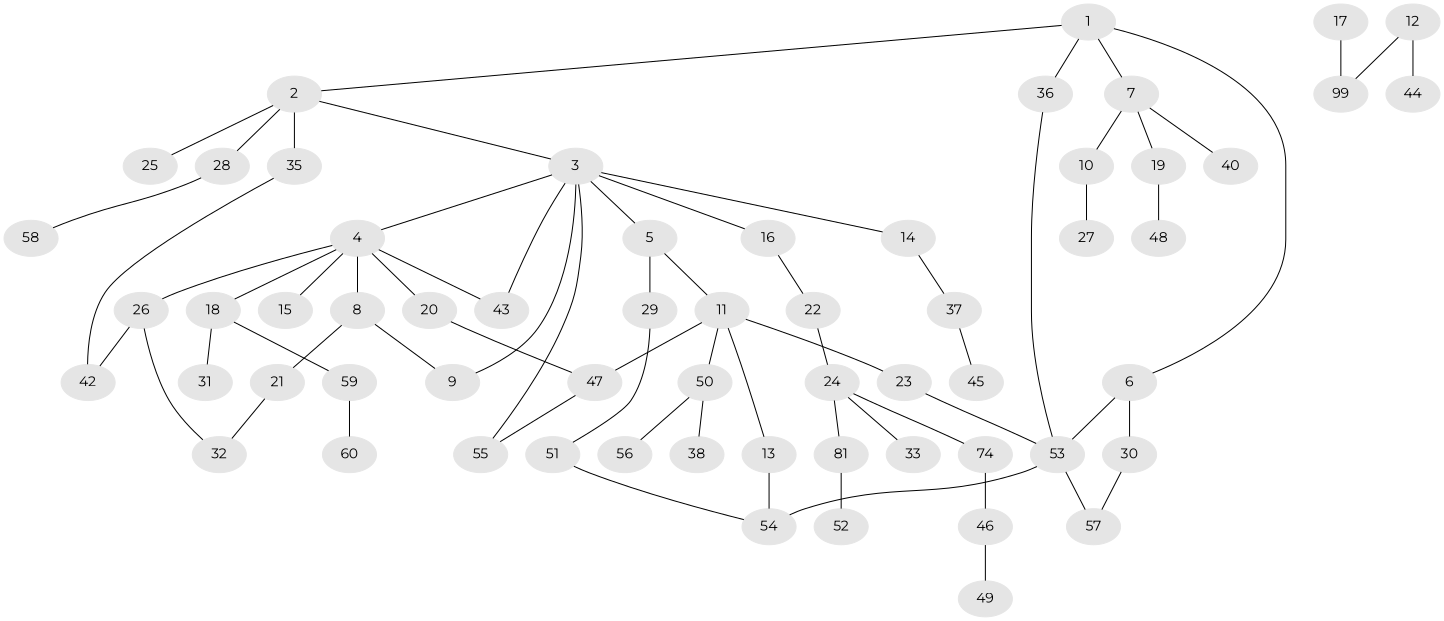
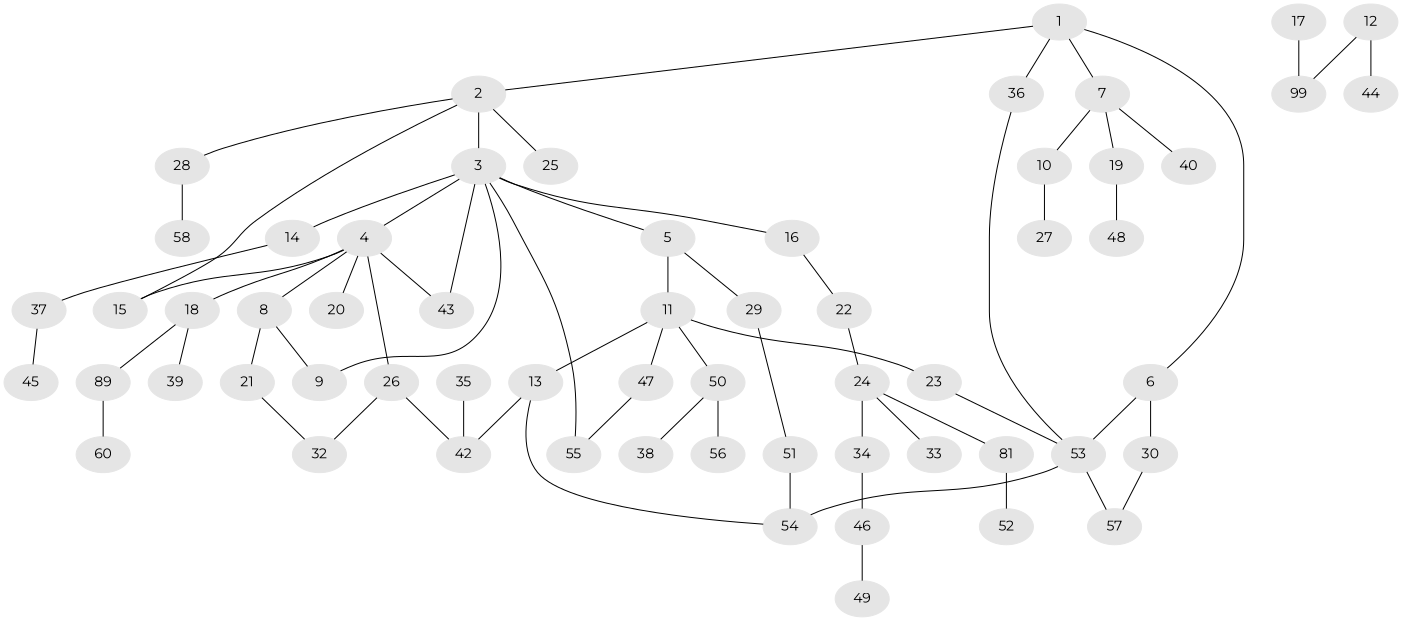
edge "2" -- "35": now "2" -- "15"
edge "20" -- "47": removed
node "31": label "31" -> "39"
node "59": label "59" -> "89"
edge "13" -- "42": added
node "74": label "74" -> "34"
